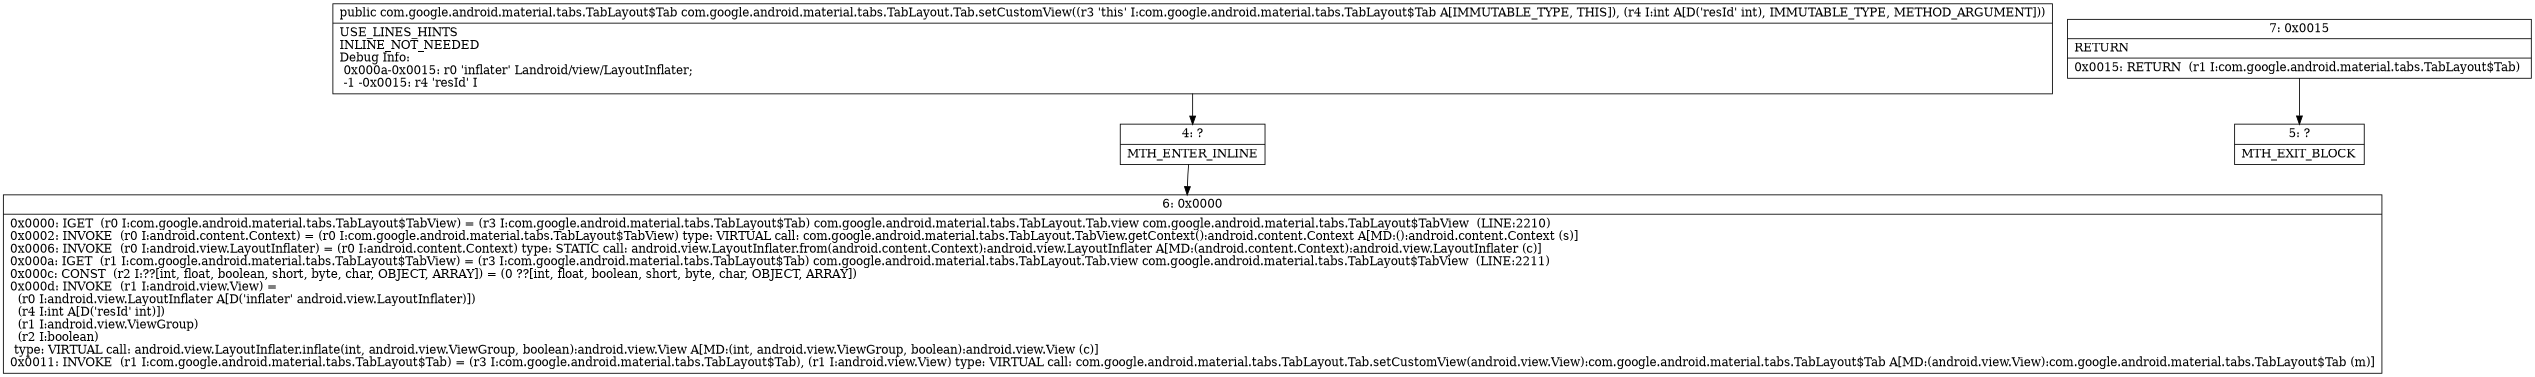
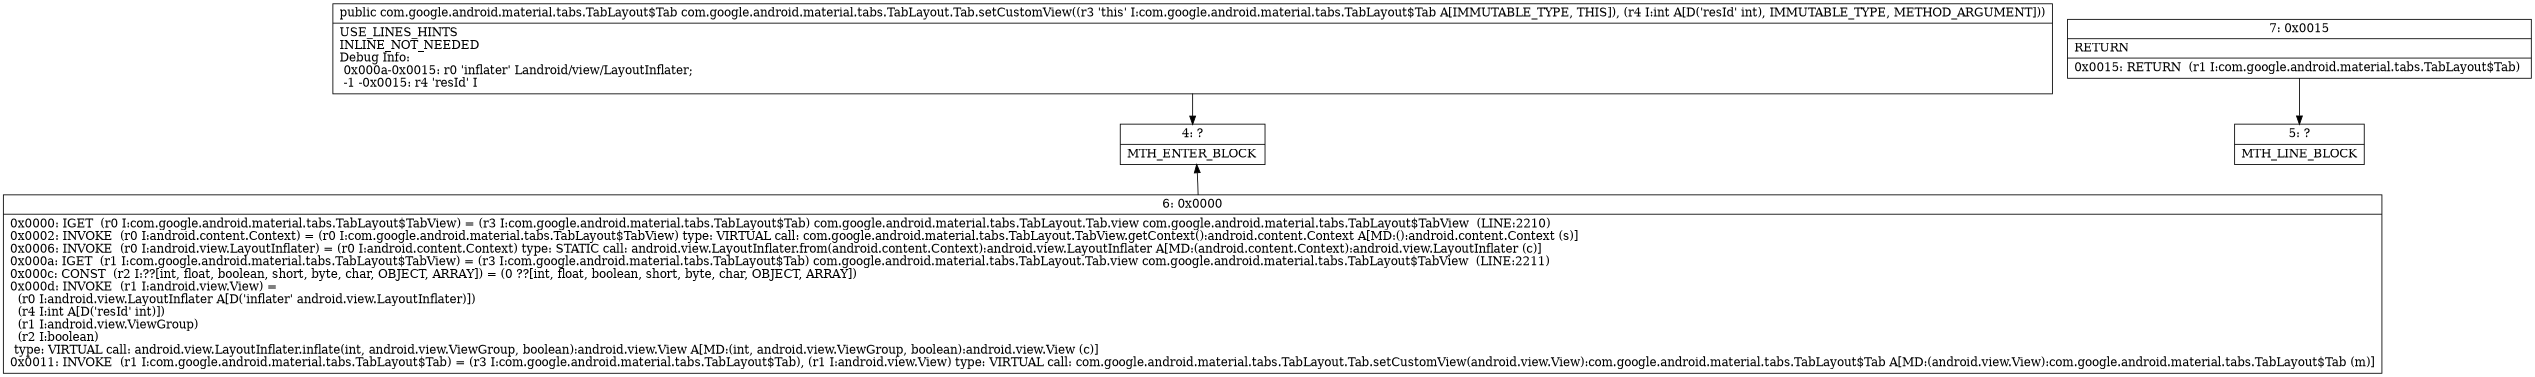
node "4: ?": text "MTH_ENTER_INLINE" -> "MTH_ENTER_BLOCK"
node "5: ?": text "MTH_EXIT_BLOCK" -> "MTH_LINE_BLOCK"
edge "4: ?" -> "6: 0x0000": reversed
